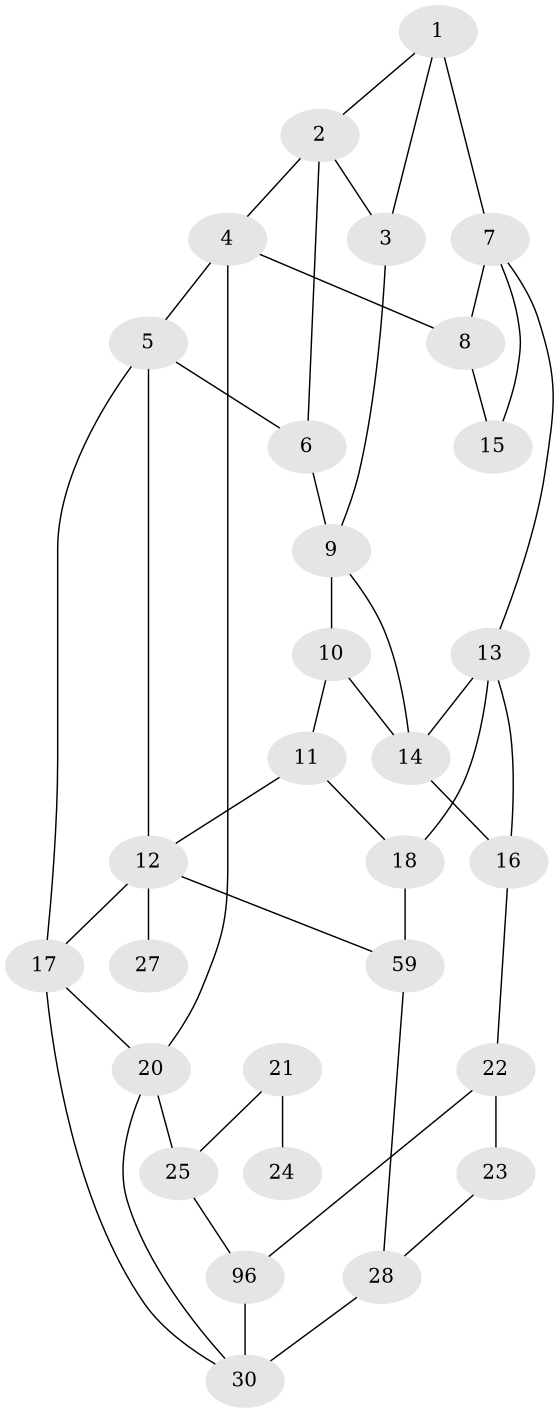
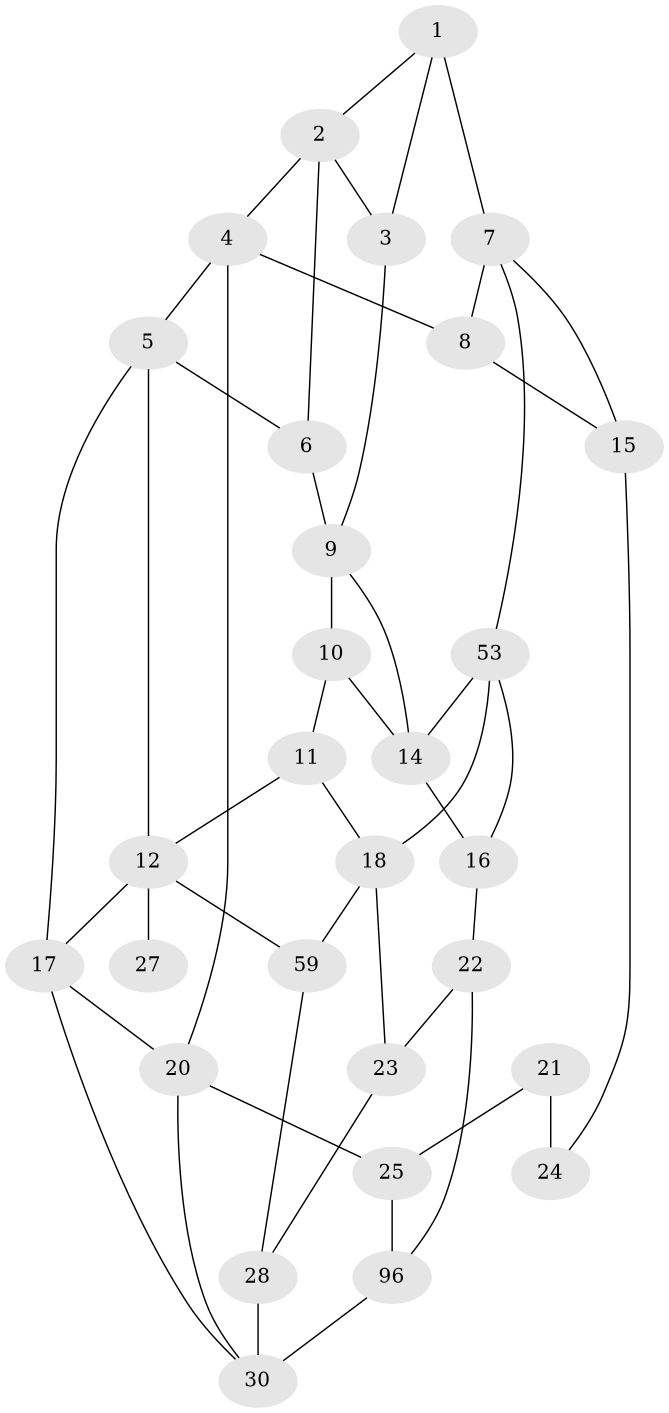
node "13": label "13" -> "53"
edge "15" -- "24": added
edge "18" -- "23": added
